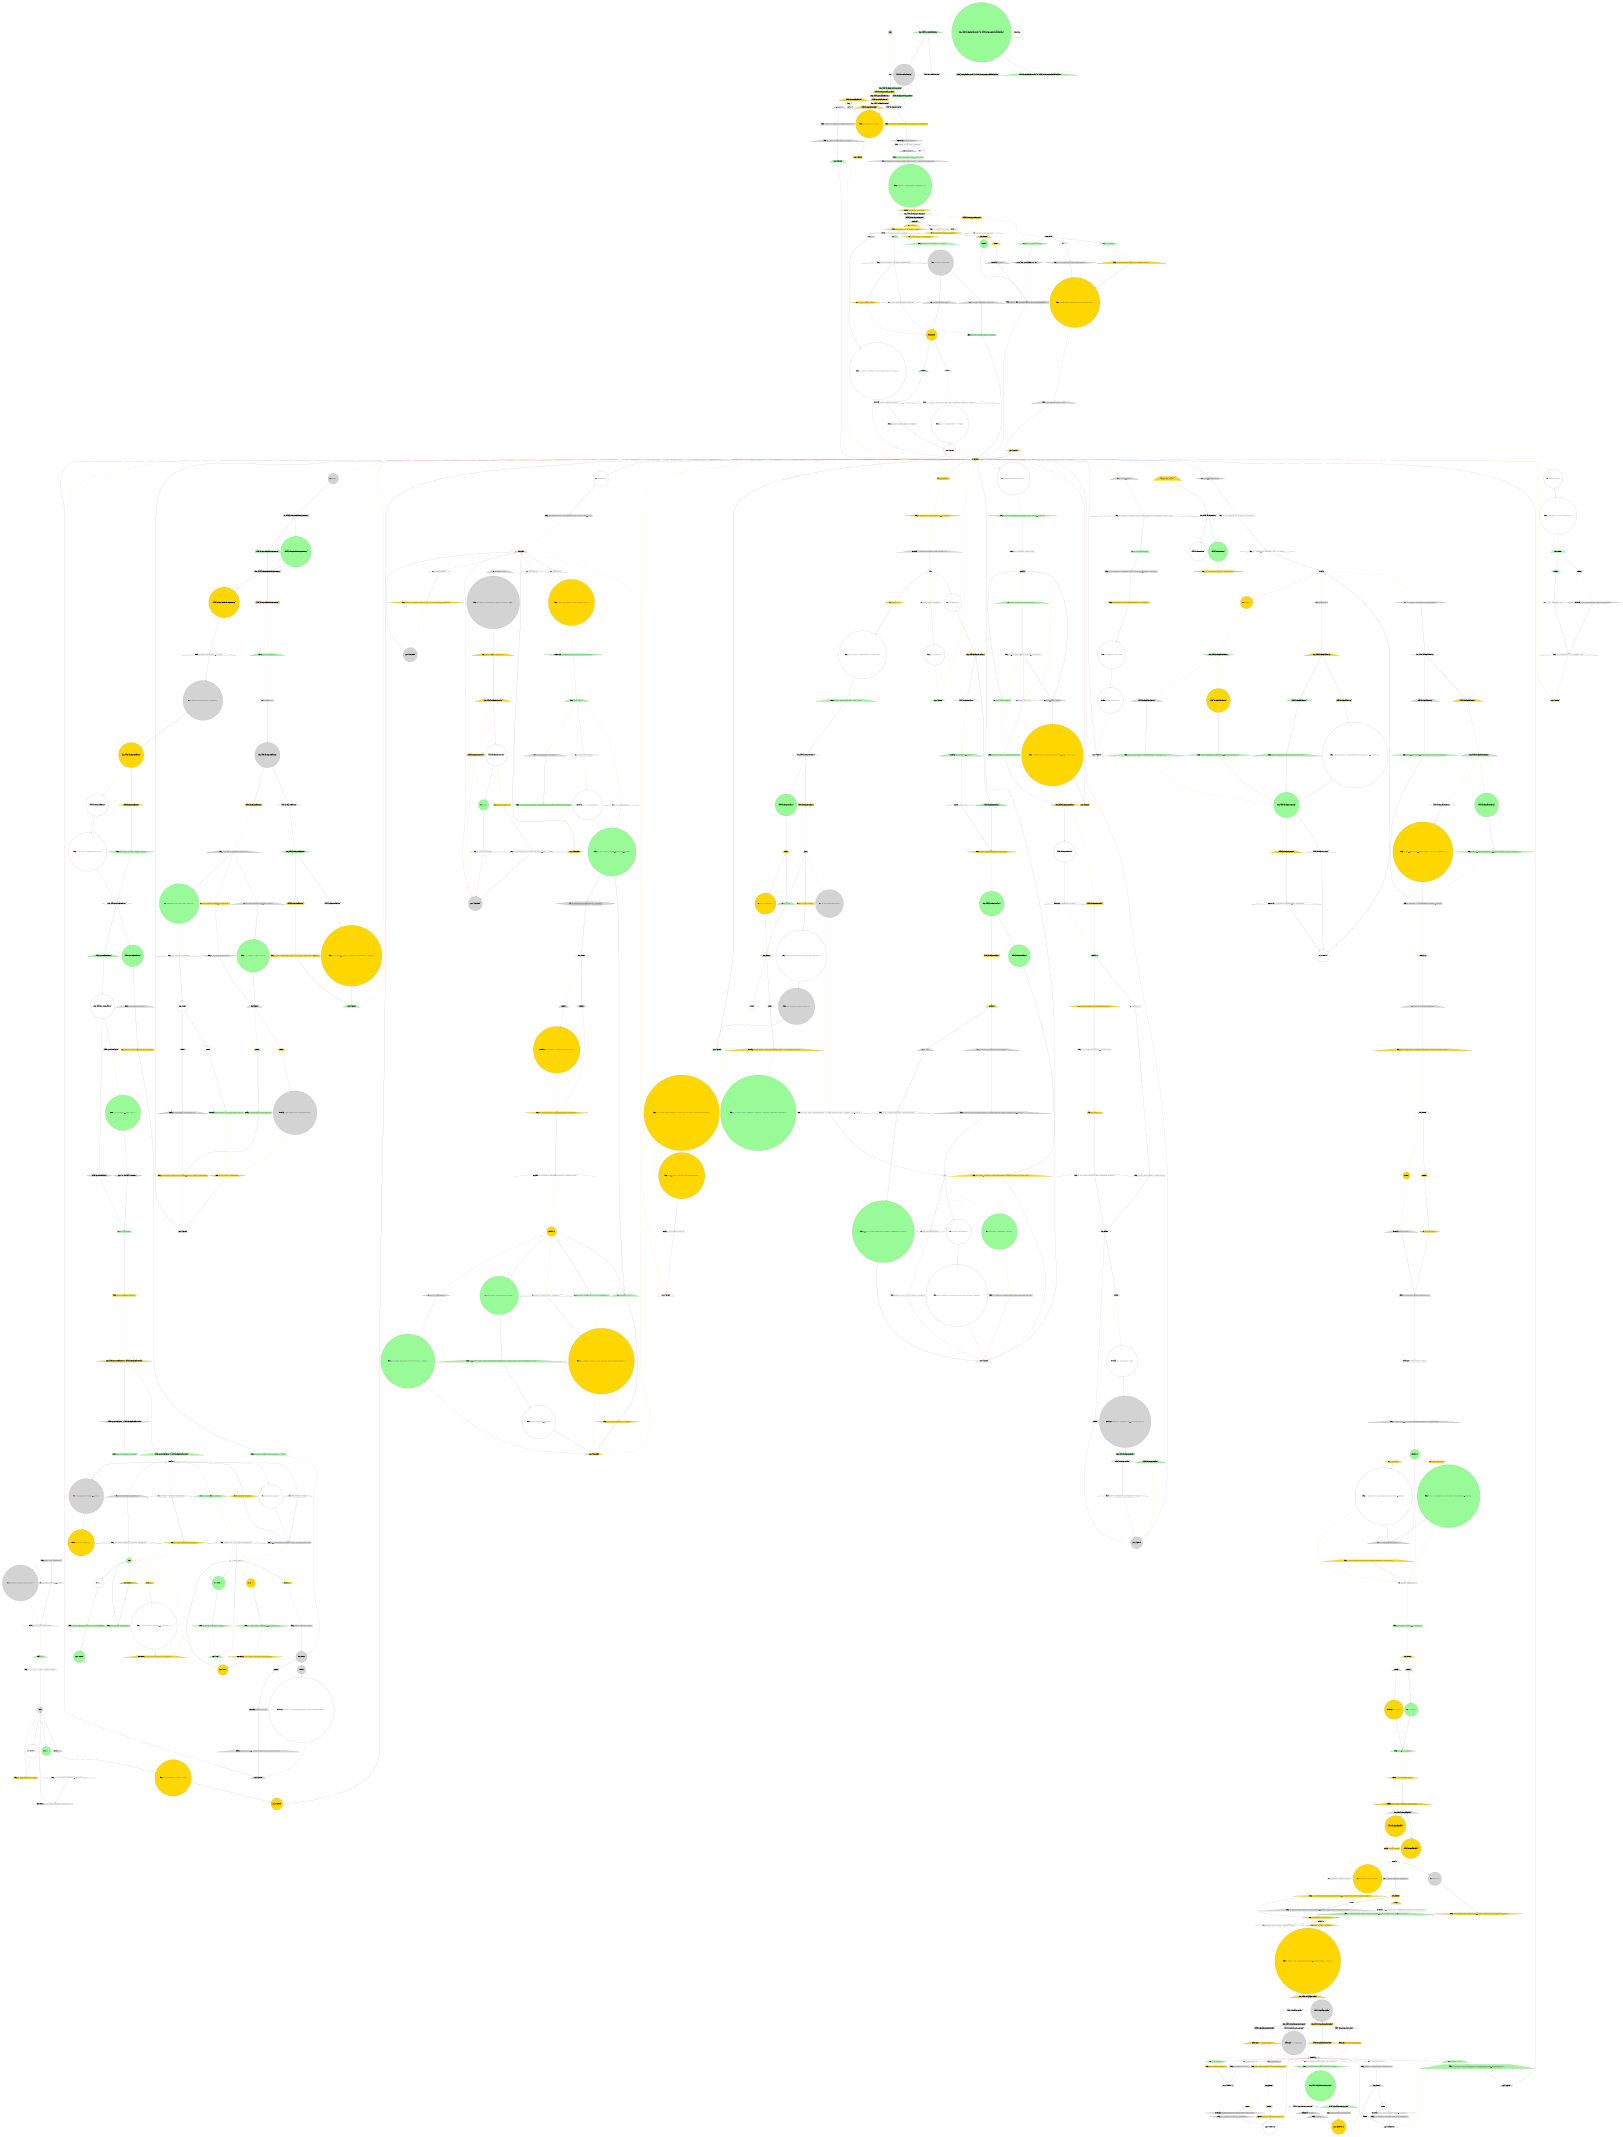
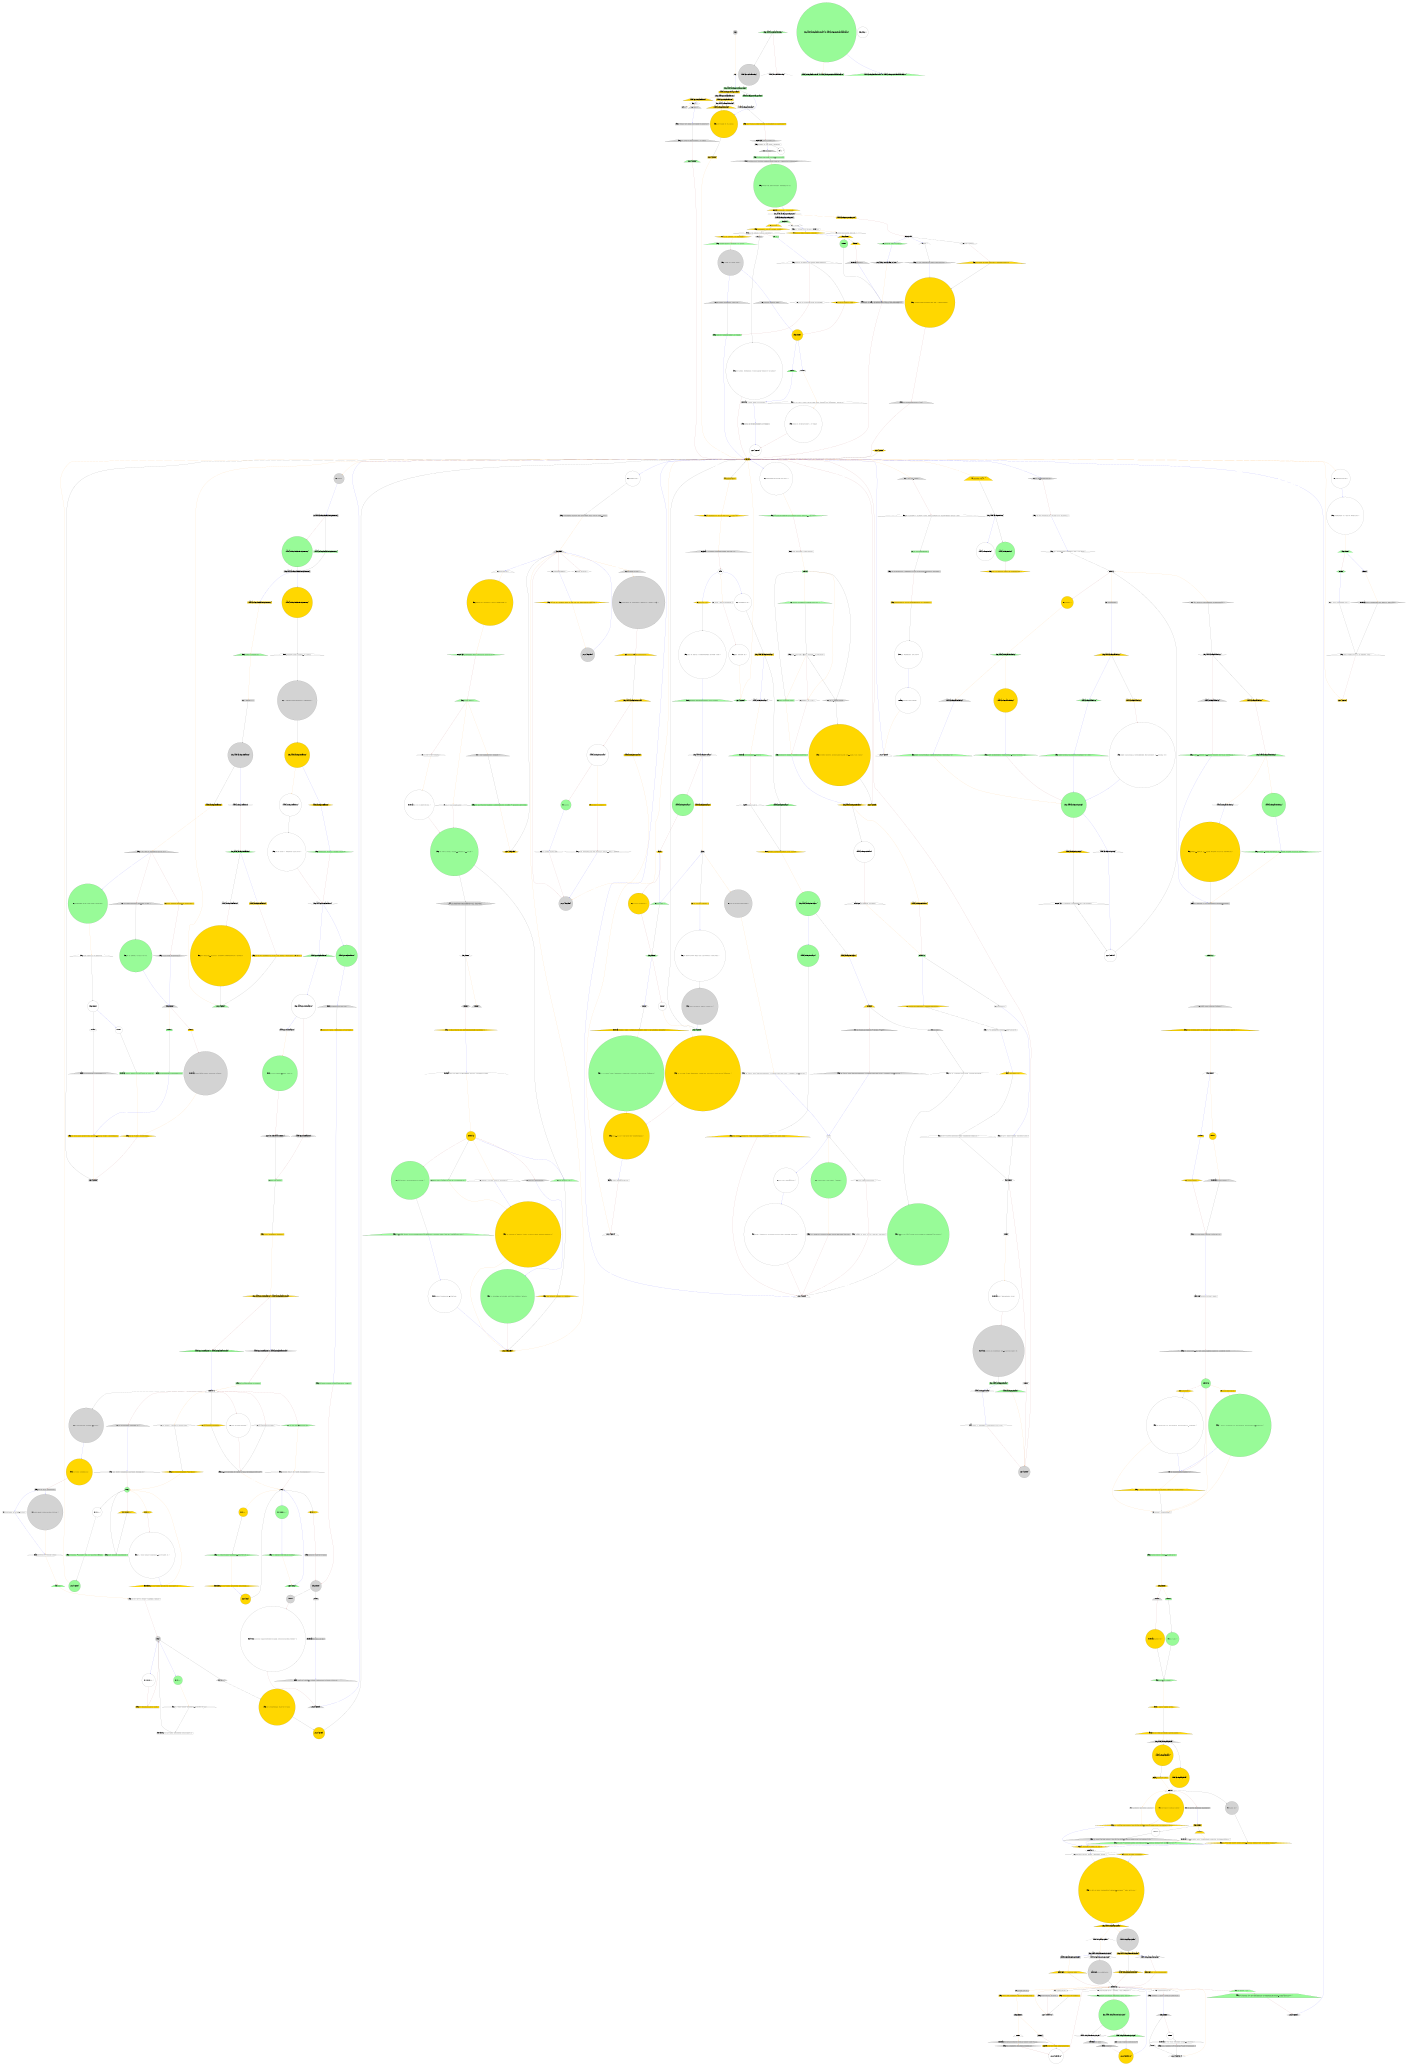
node "You: “真的吗？你觉得我很酷？”": fillcolor palegreen -> white
node "Kim Kitsuragi: “如果你是想*冷嘲热讽*的话，其实可以说我们会保护财产所有者的利益。不过我没有。”": removed
node "Drama: 一场很让人信服的表演，太棒了！": shape box -> trapezium
node "一个锡罐在街道上滚动着 1": label "一个锡罐在街道上滚动着 1" -> "money 1"
node "You: “她的名字不会刚好叫*露比*吧？”": removed
